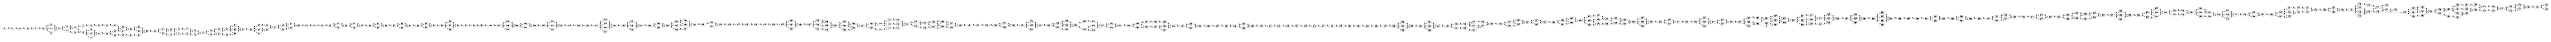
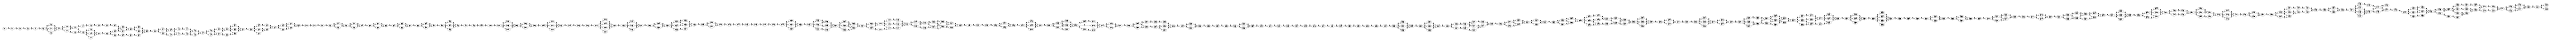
edge "S445" -> "S449": now "S448" -> "S449"
edge "S139" -> "S141": added, label "T"
edge "S326" -> "S331": now "S326" -> "S328"
edge "S210" -> "S212": now "S208" -> "S212"
